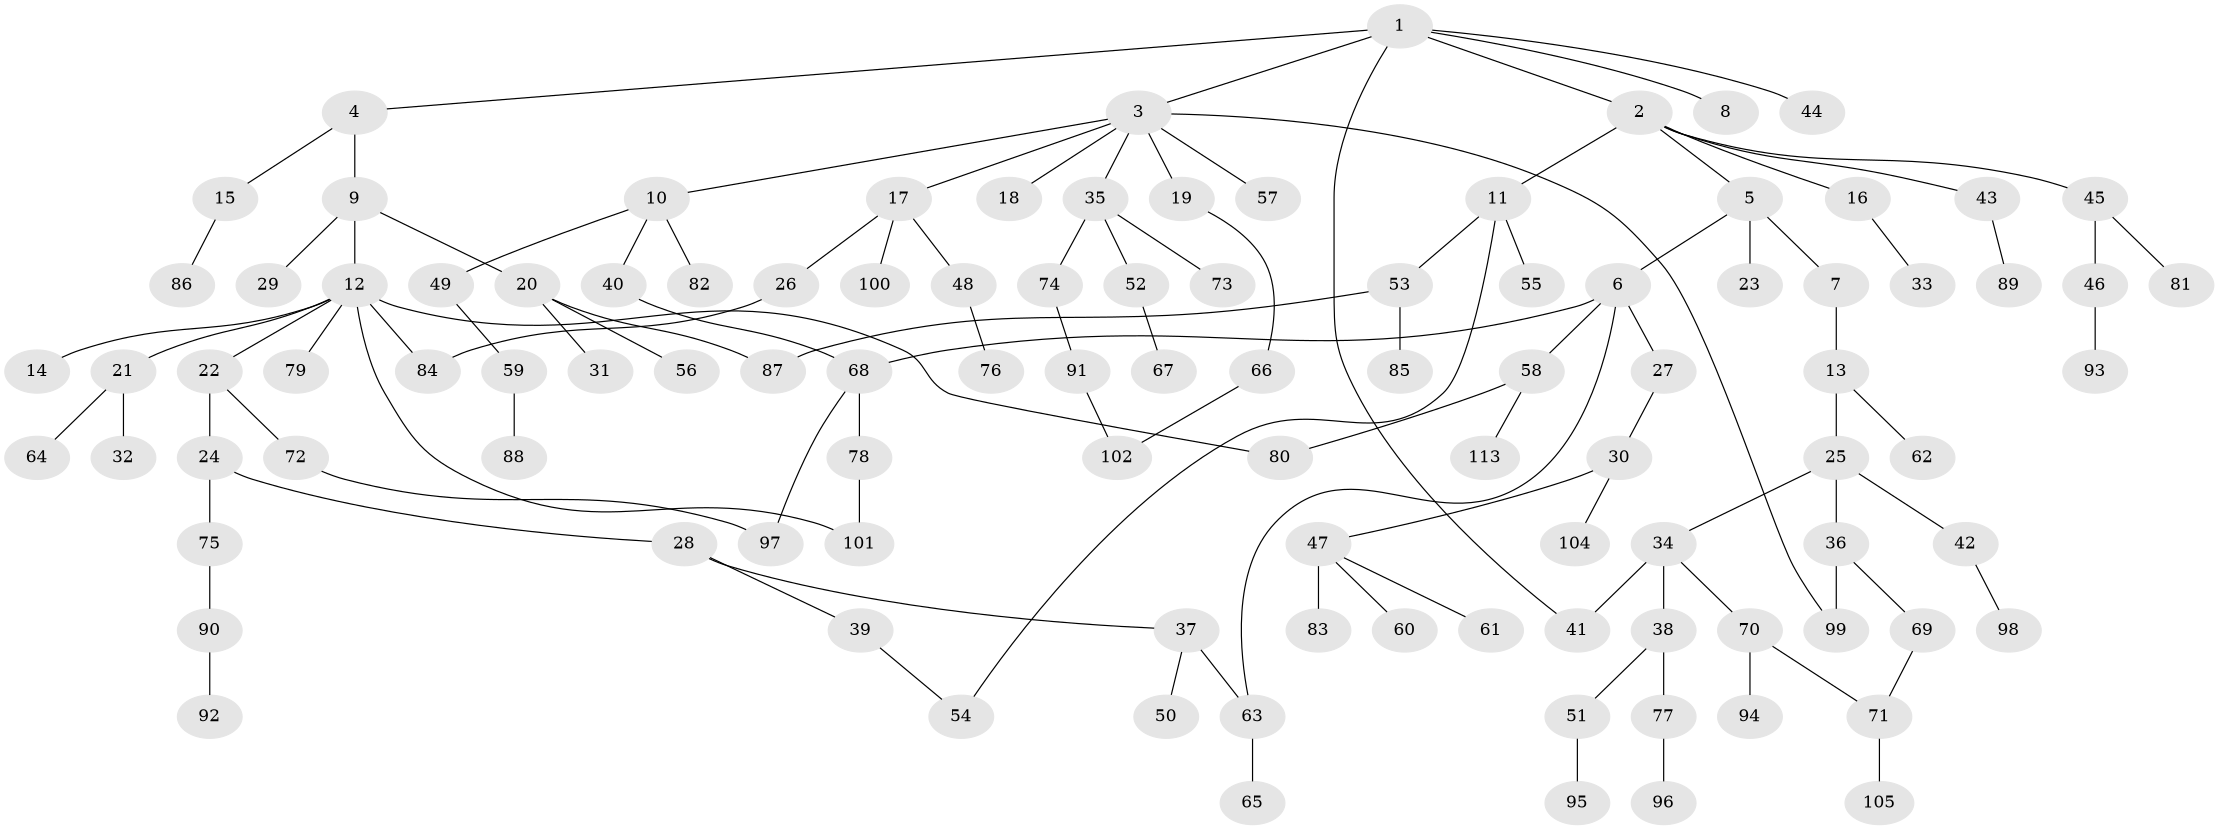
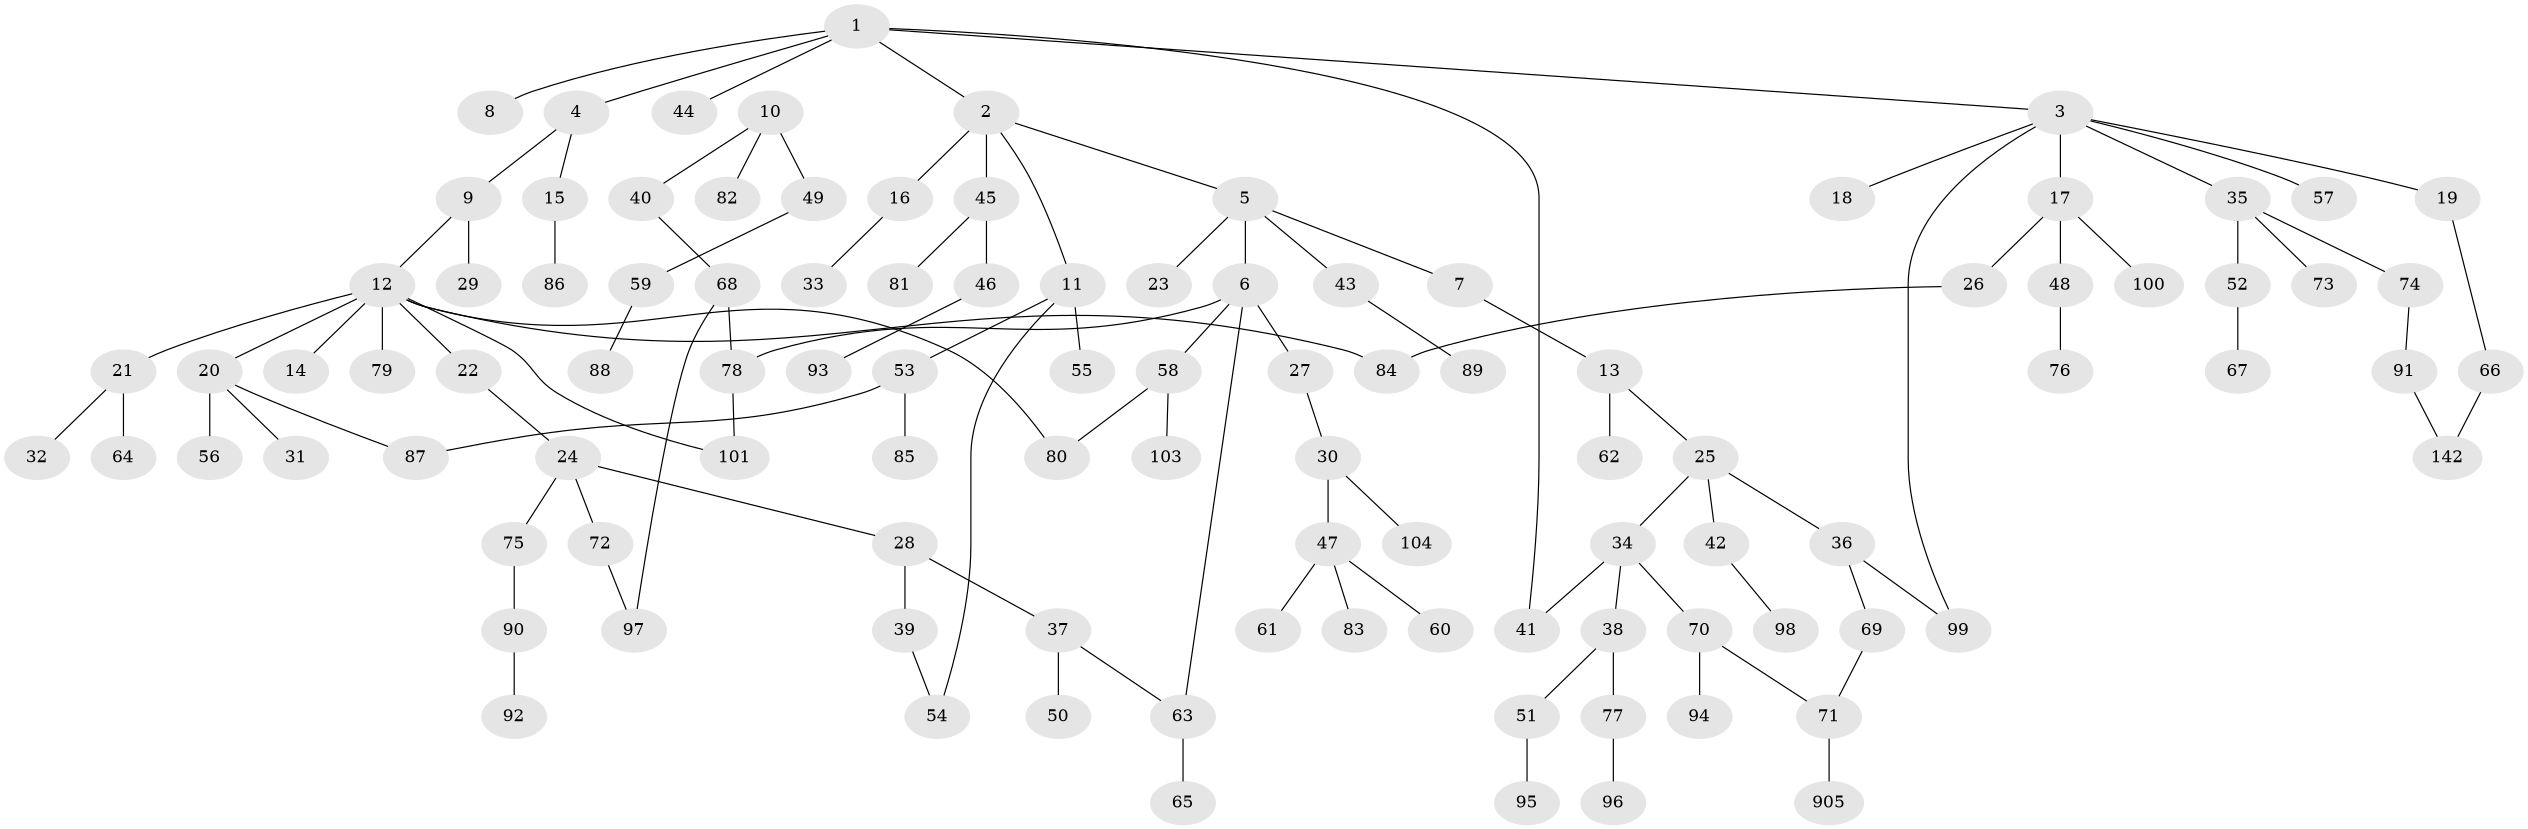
edge "3" -- "10": removed
edge "2" -- "43": now "5" -- "43"
edge "9" -- "20": now "12" -- "20"
edge "6" -- "68": now "6" -- "78"
edge "22" -- "72": now "24" -- "72"
node "102": label "102" -> "142"
node "113": label "113" -> "103"
node "105": label "105" -> "905"
